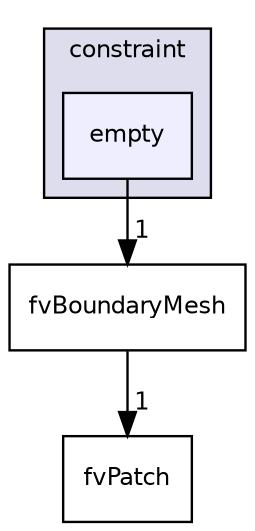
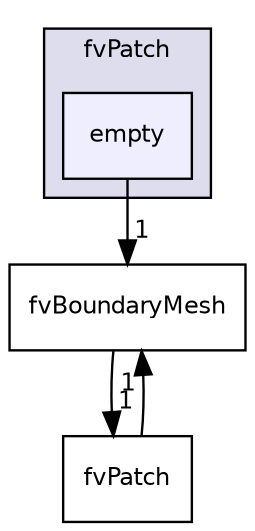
cluster "constraint": label "constraint" -> "fvPatch"
edge "fvPatch" -> "fvBoundaryMesh": added
